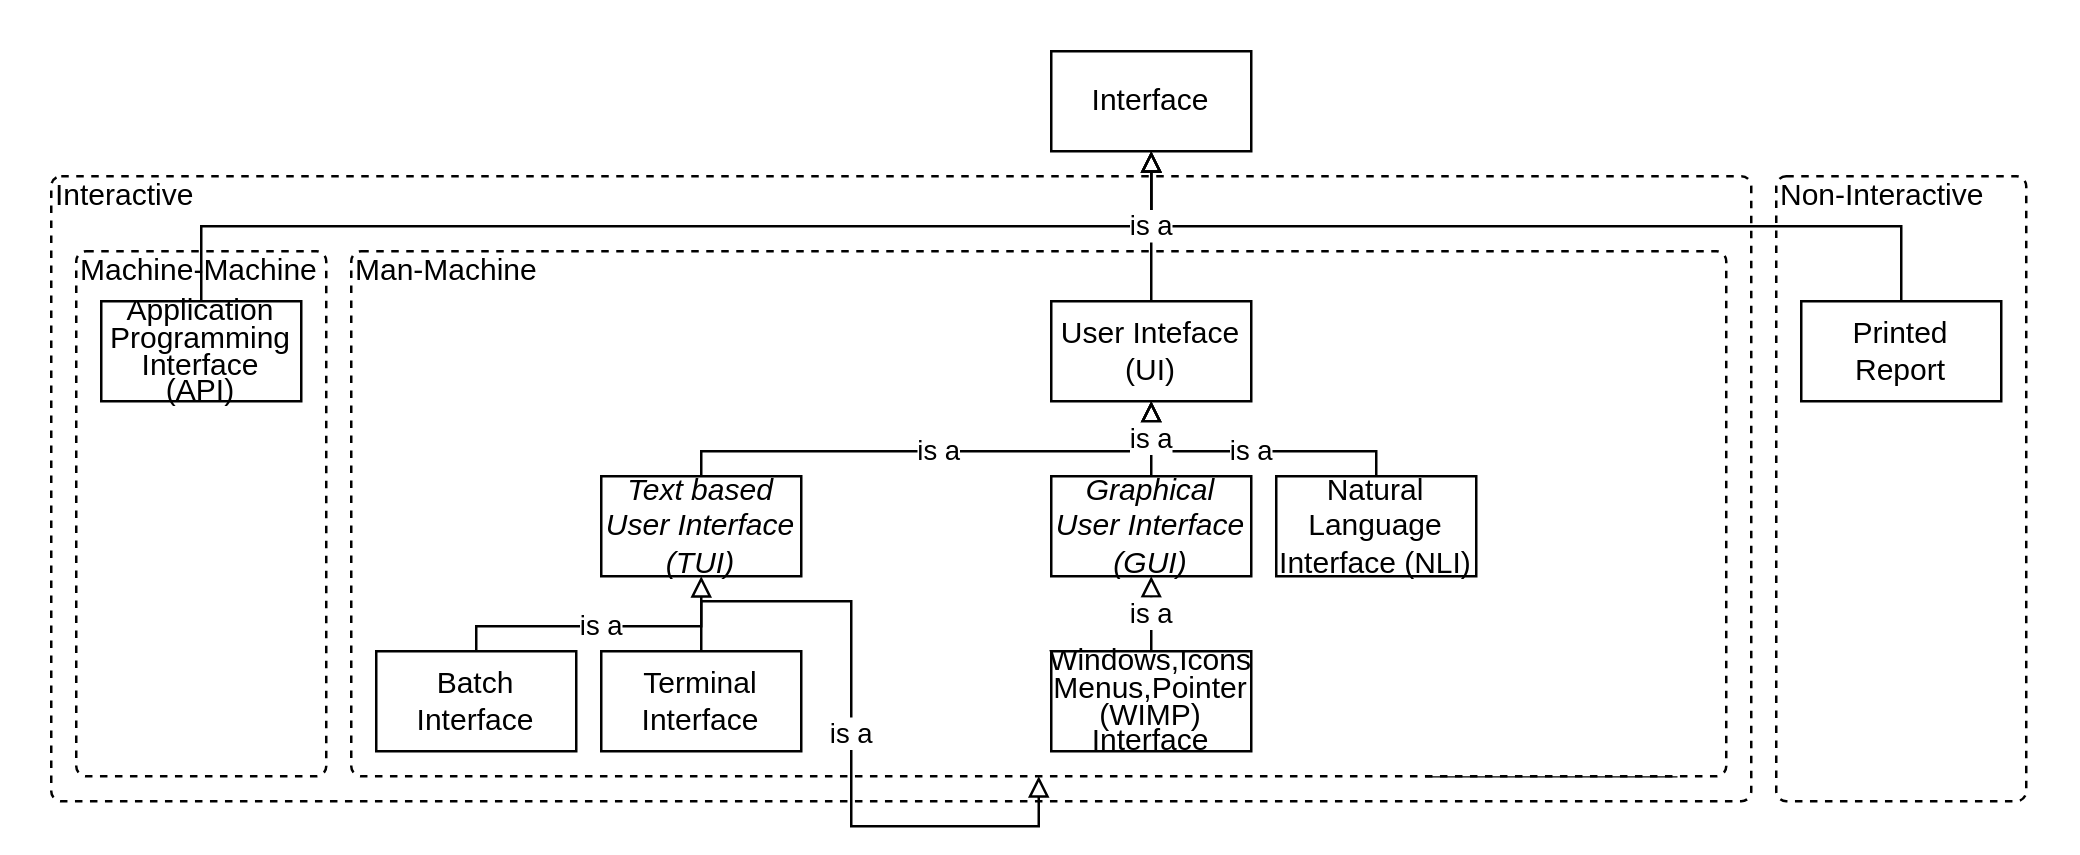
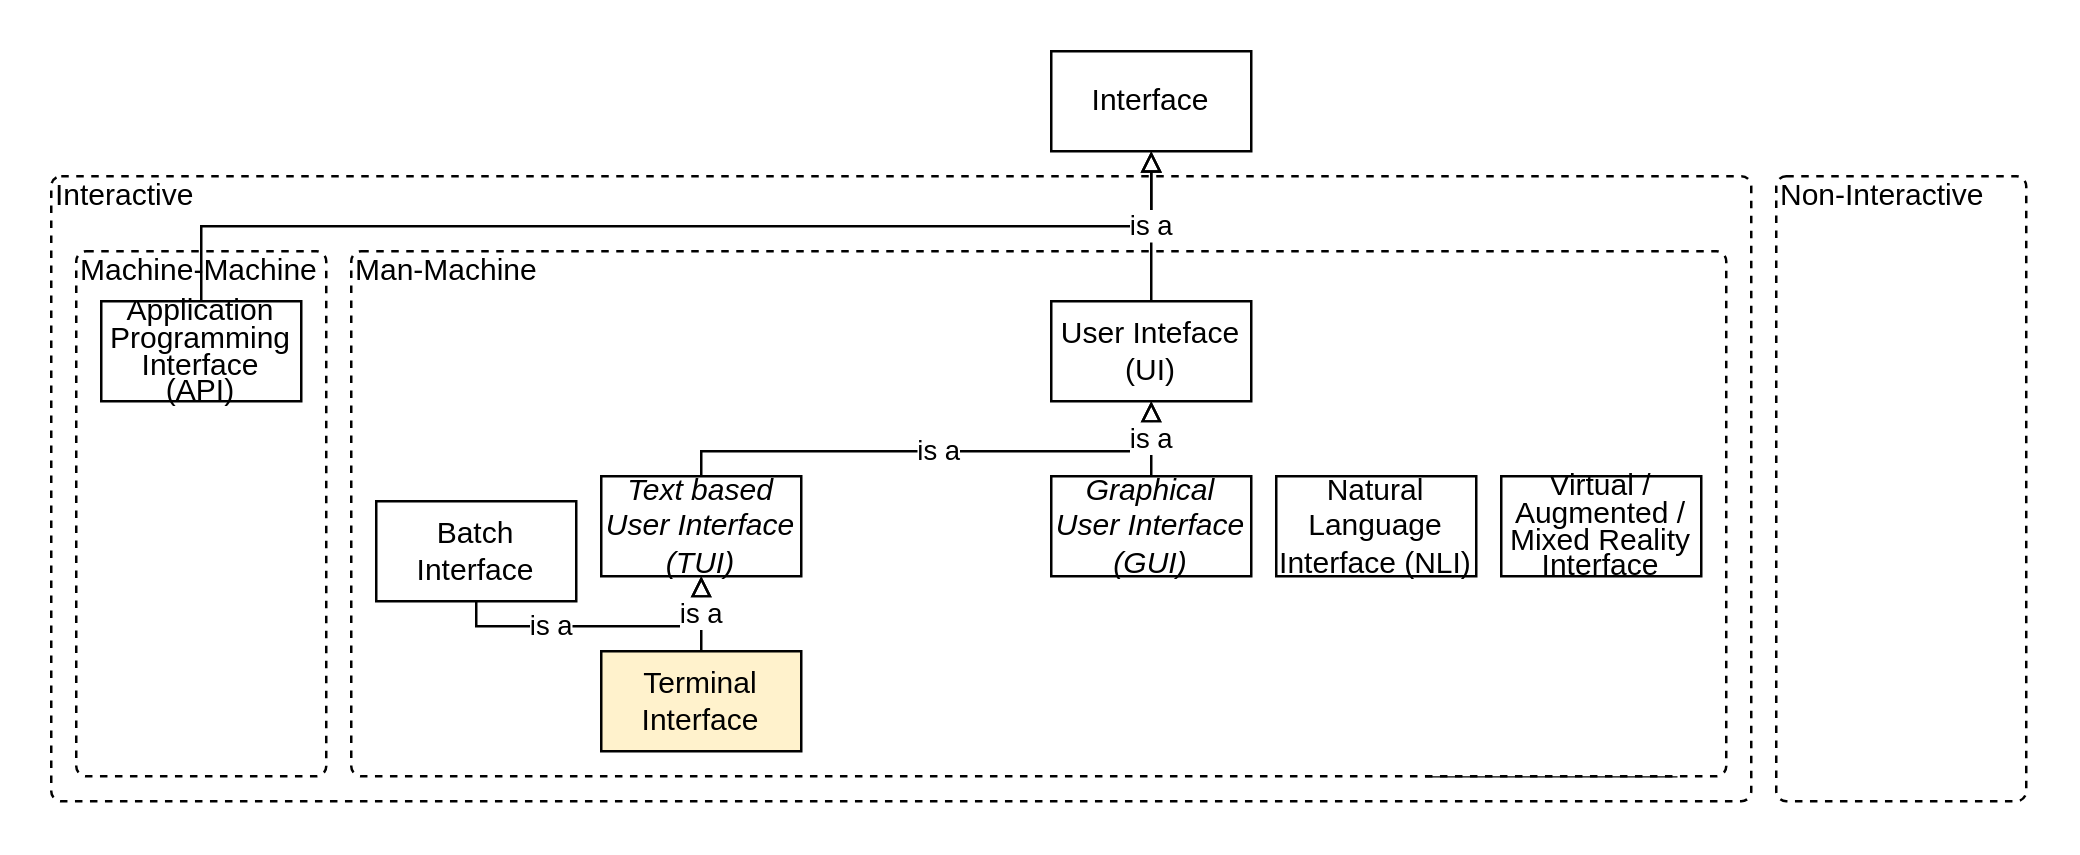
edge "Printed Report" -> "Interface": removed
node "Printed Report": removed
edge "Natural Language Interface (NLI)" -> "User Inteface (UI)": removed, label "is a"
node "Virtual / Augmented / Mixed Reality Interface": added
edge "Windows,Icons Menus,Pointer (WIMP) Interface" -> "Graphical User Interface (GUI)": removed, label "is a"
node "Batch Interface": moved (476, 701) -> (476, 551)
node "Terminal Interface": fillcolor #ffffff -> #fff2cc
node "Windows,Icons Menus,Pointer (WIMP) Interface": removed
edge "Terminal Interface" -> "Man-Machine": now "Terminal Interface" -> "Text based User Interface (TUI)"
